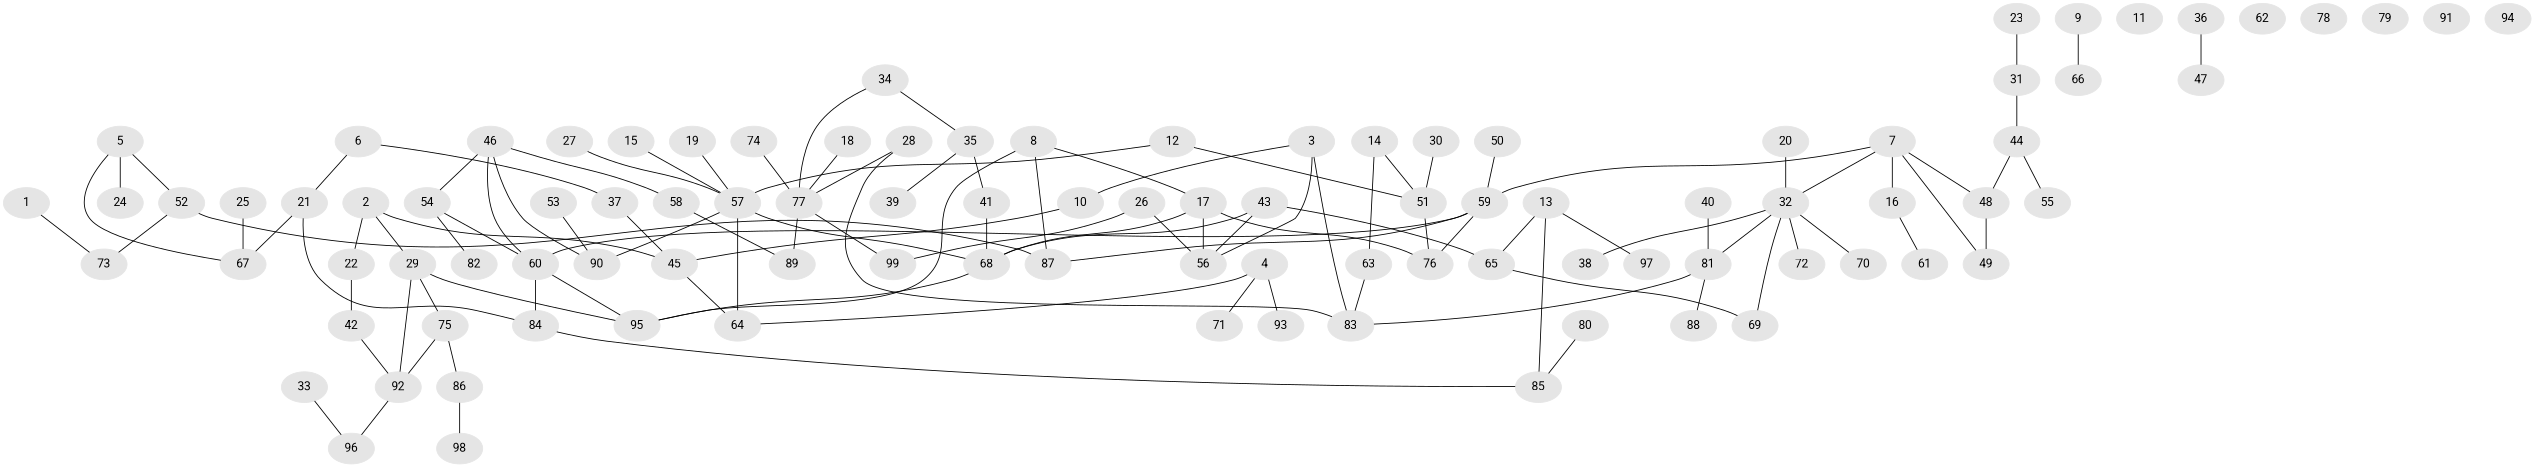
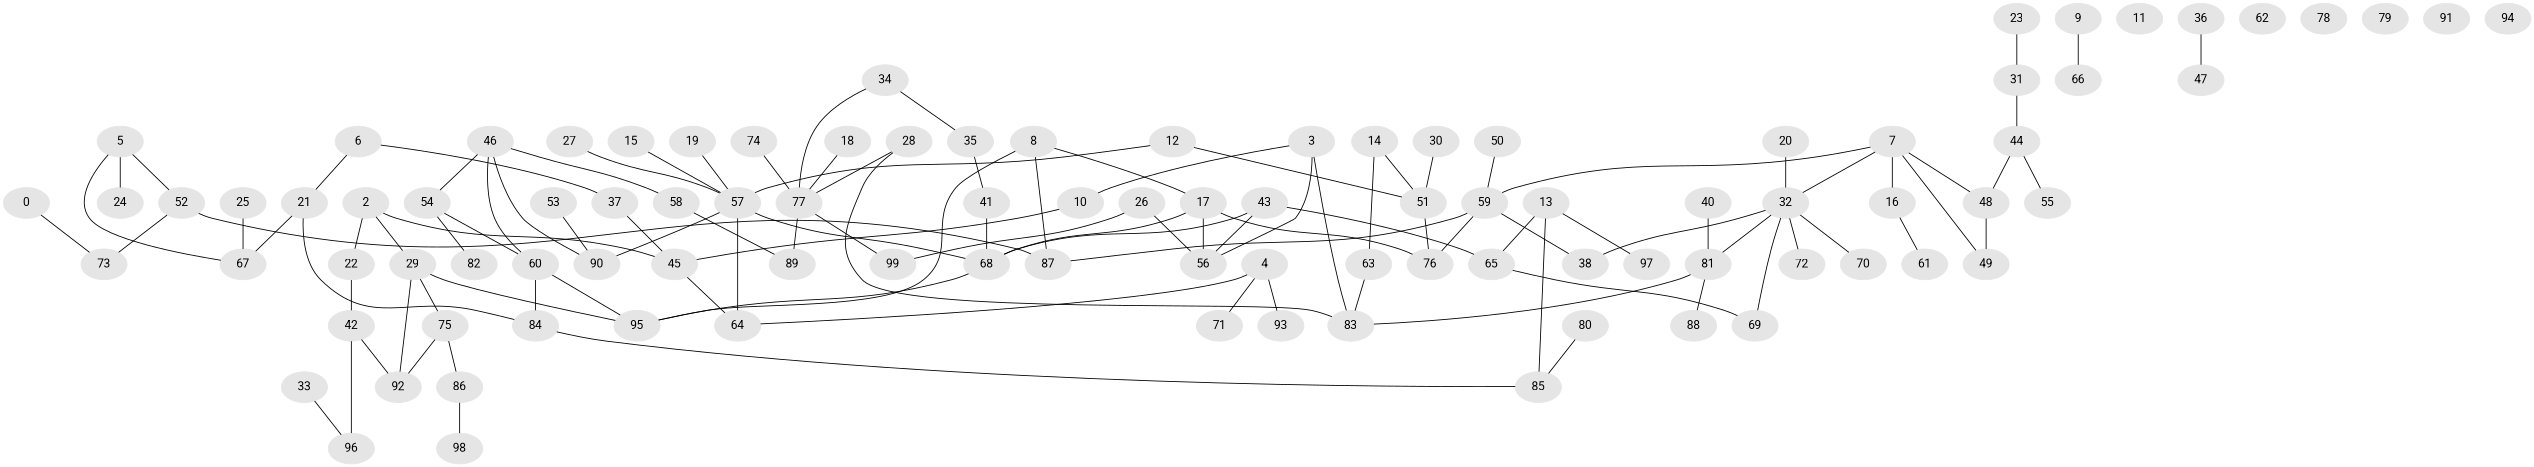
node "1": label "1" -> "0"
node "39": removed
edge "59" -- "60": now "59" -- "38"
edge "92" -- "96": now "42" -- "96"
